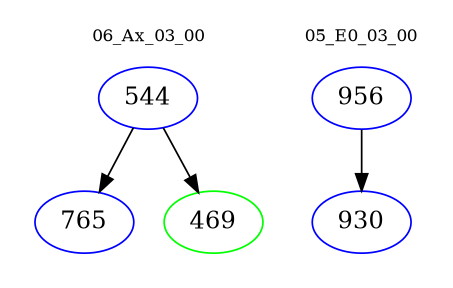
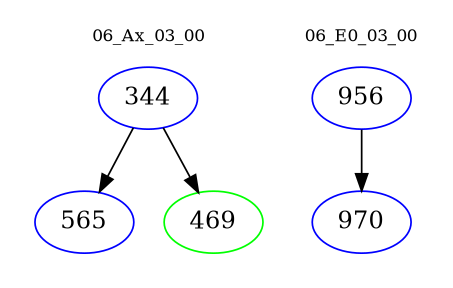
cluster "05_E0_03_00": label "05_E0_03_00" -> "06_E0_03_00"
node "544": label "544" -> "344"
node "765": label "765" -> "565"
node "930": label "930" -> "970"
